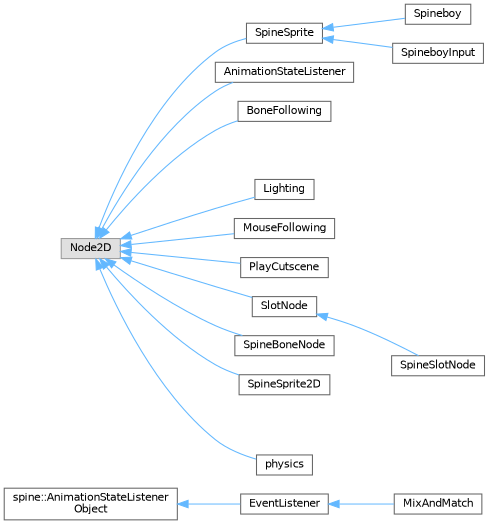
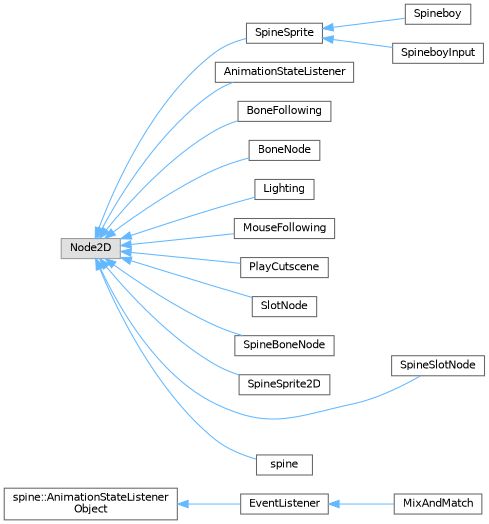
node "BoneNode": added
edge "SpineSlotNode" -> "SlotNode": now "SpineSlotNode" -> "Node2D"
node "physics": label "physics" -> "spine"
